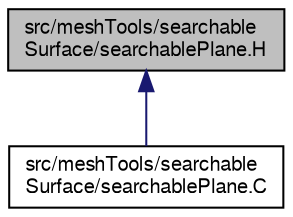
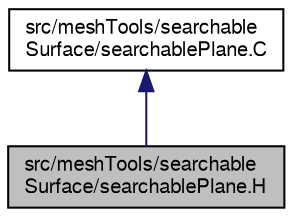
edge "src/meshTools/searchable Surface/searchablePlane.C" -> "src/meshTools/searchable Surface/searchablePlane.H": reversed
